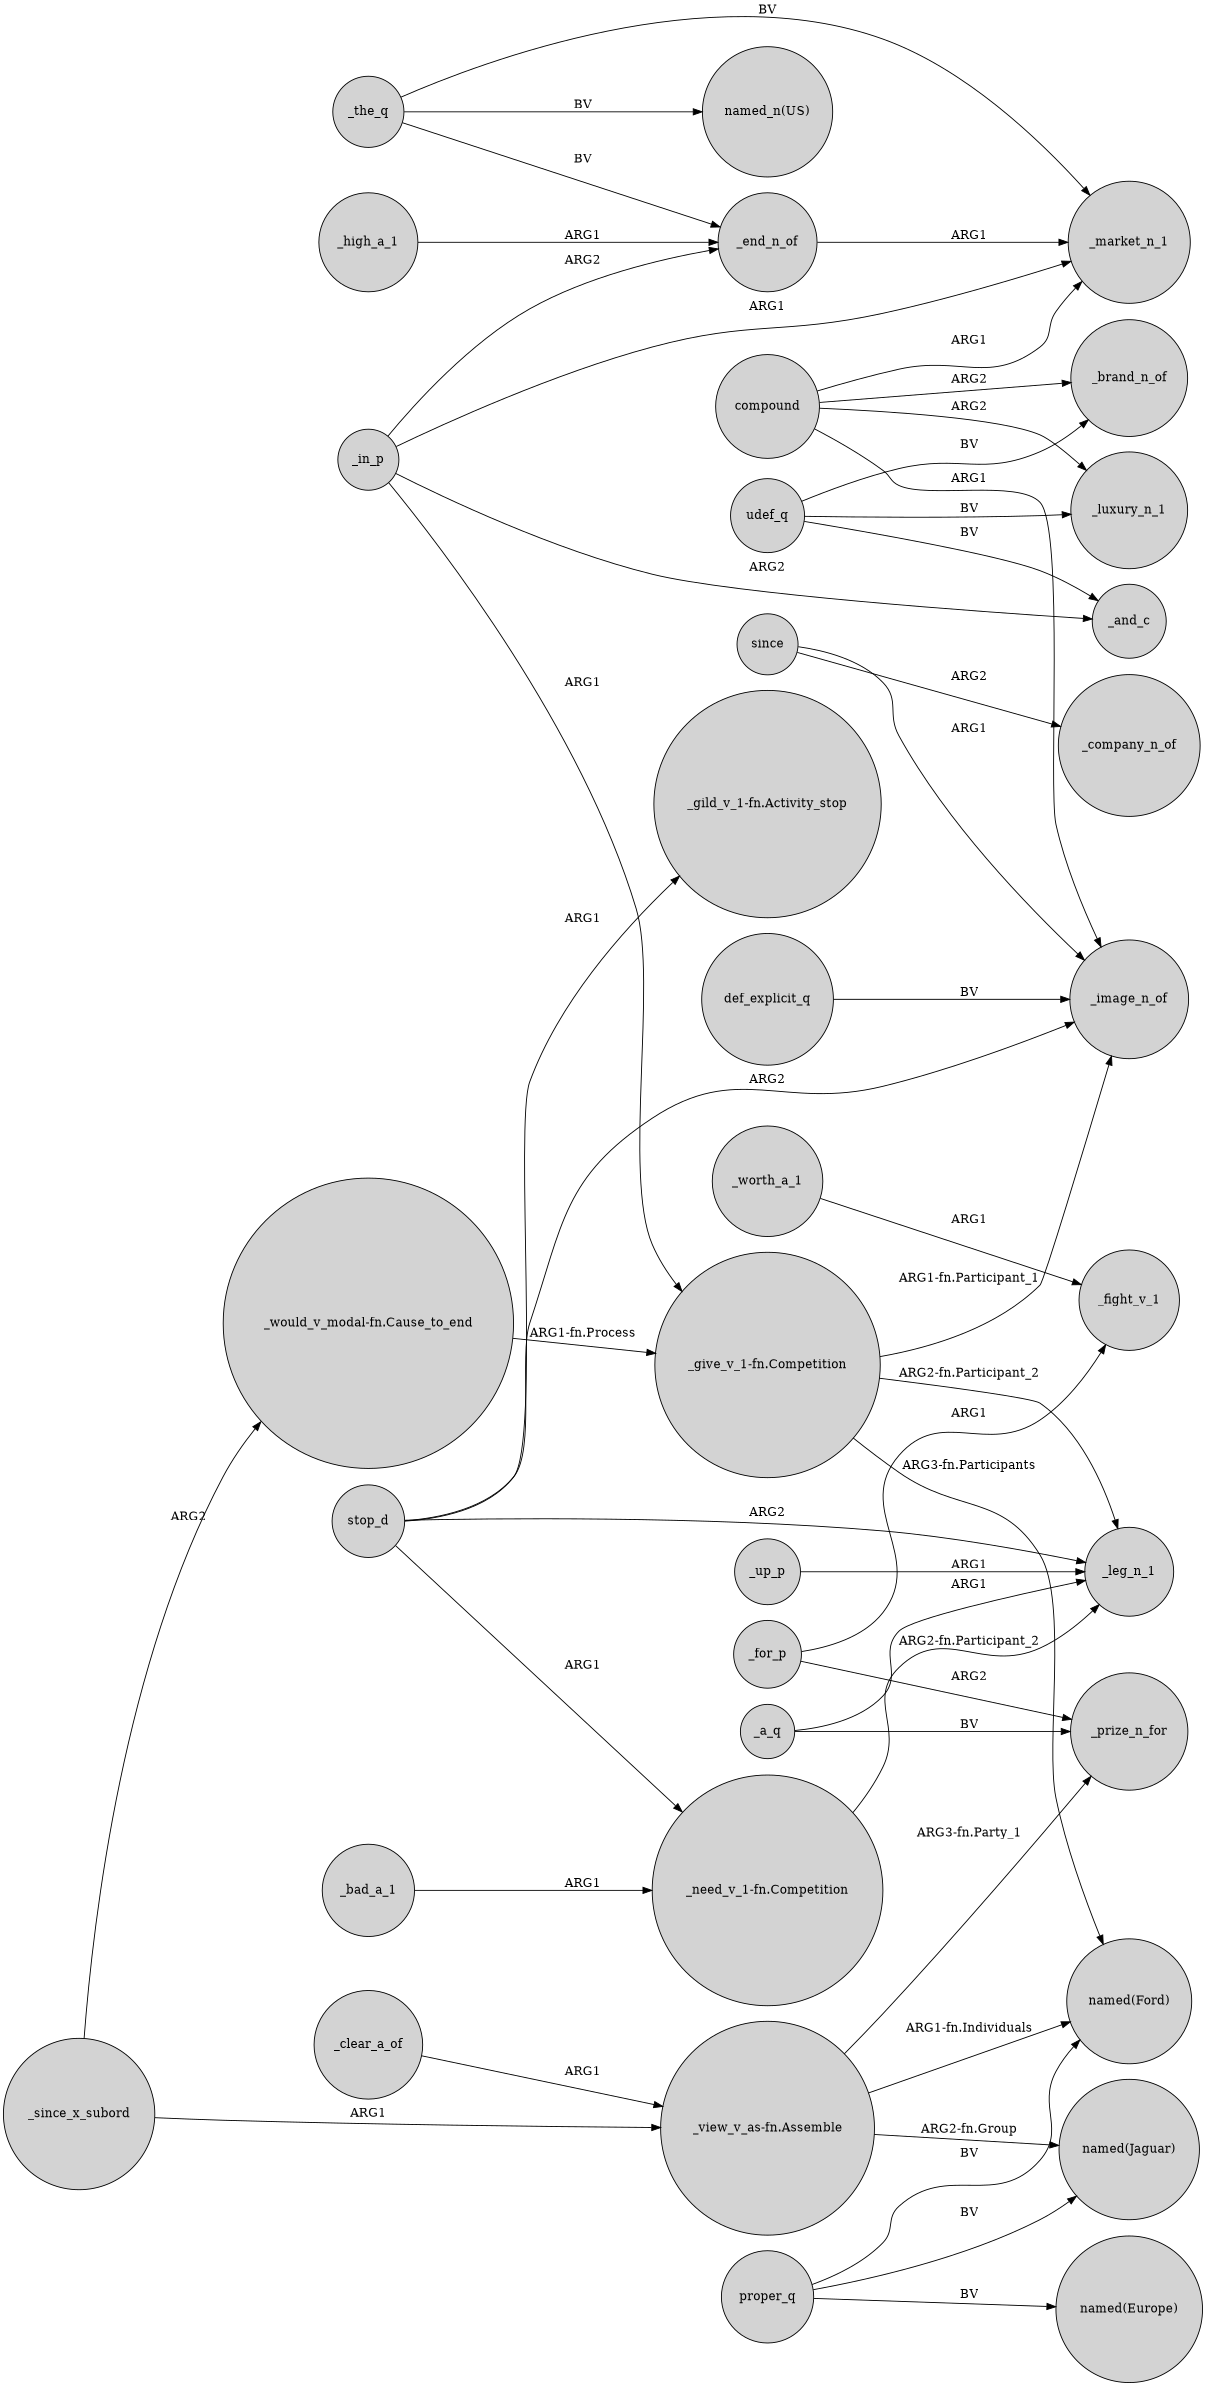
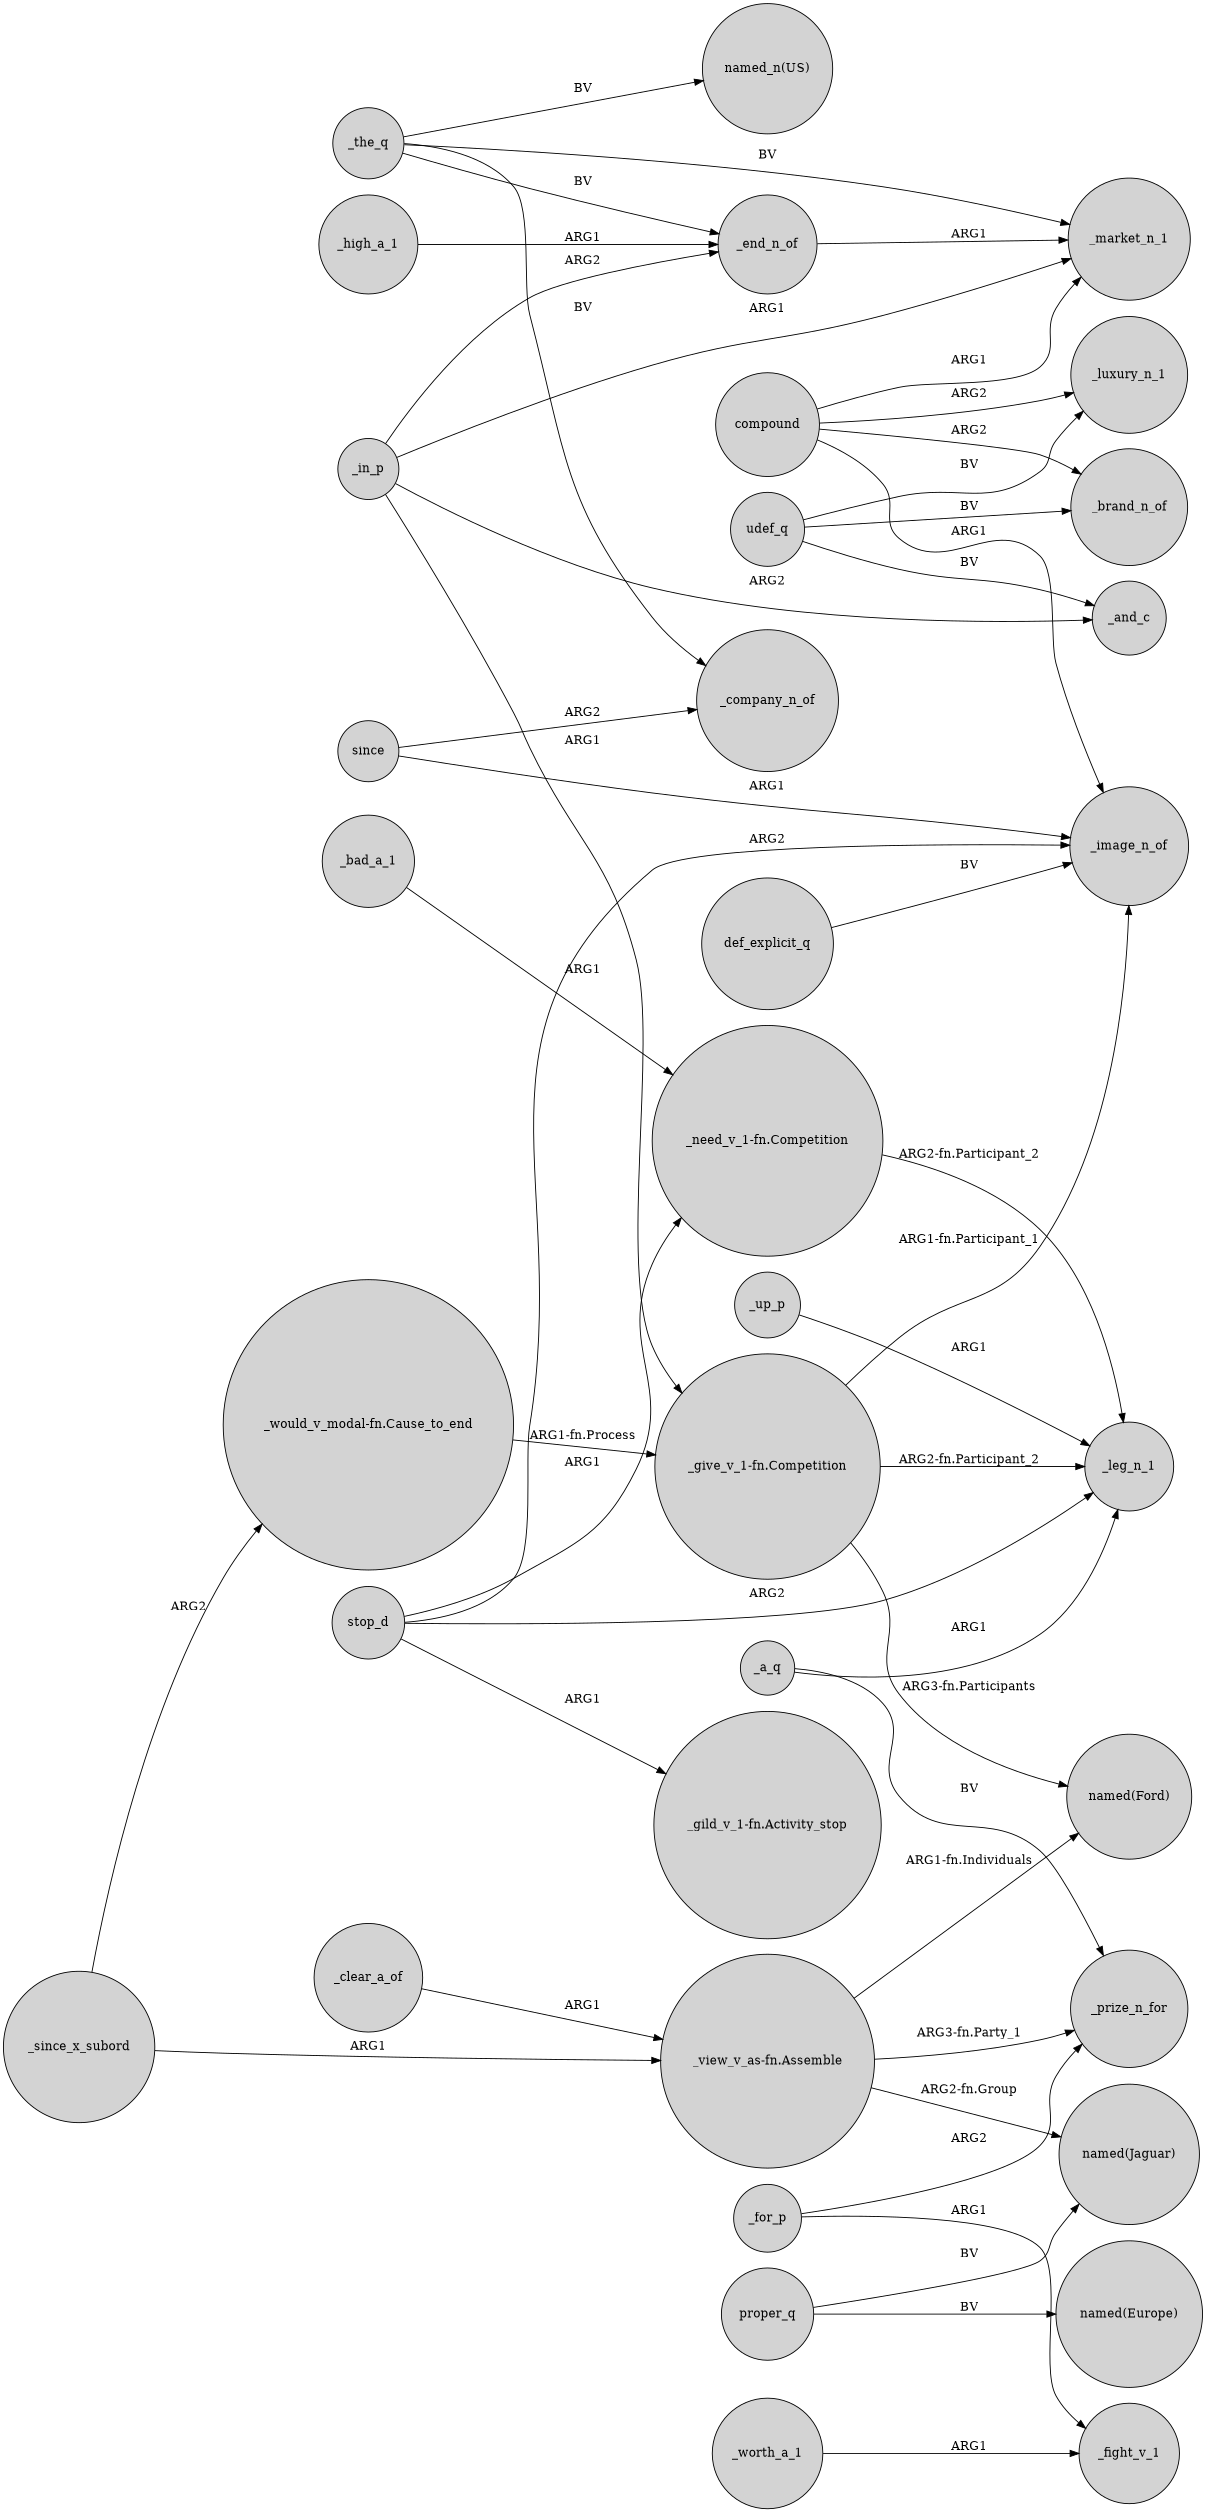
edge "_the_q" -> "_company_n_of": added, label "BV"
edge "proper_q" -> "named(Ford)": removed, label "BV"
